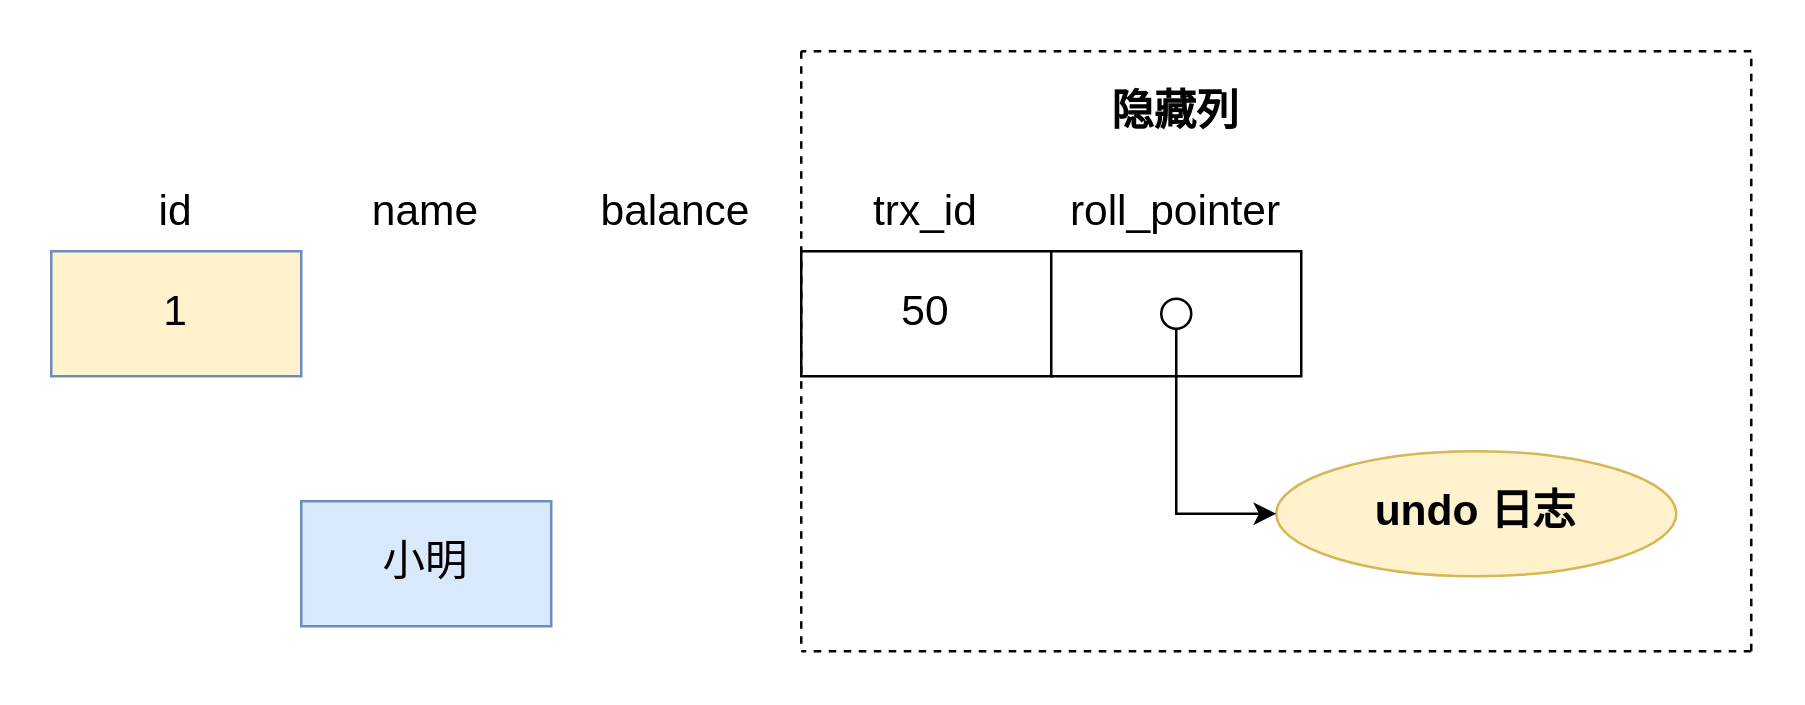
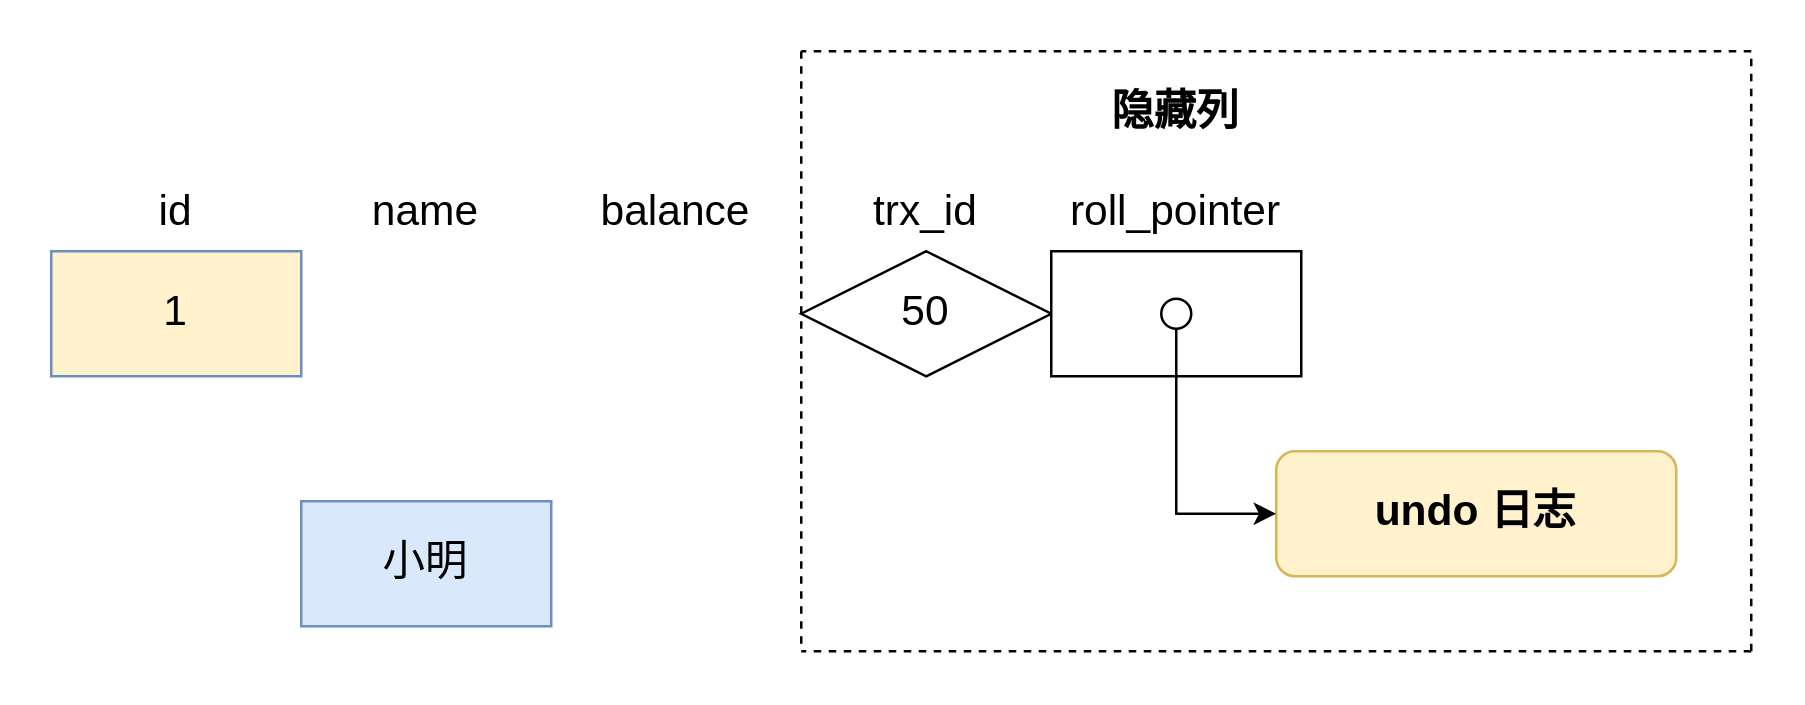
node "50": shape rectangle -> diamond
node "undo 日志": shape ellipse -> rounded rectangle
